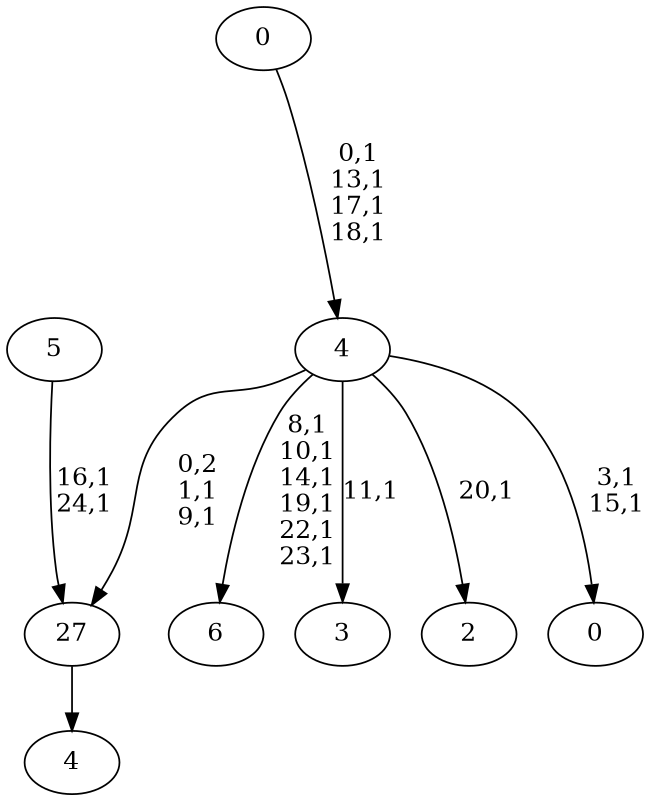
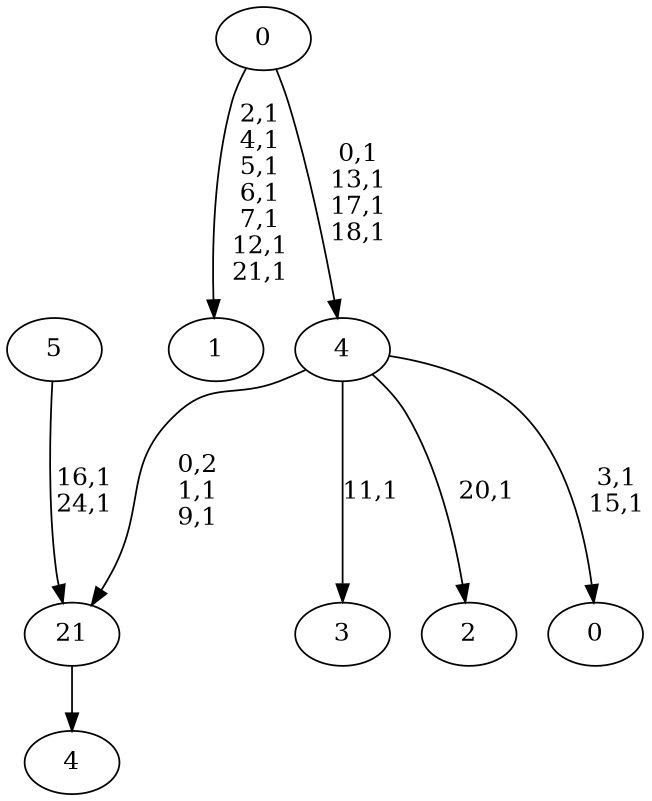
node "1": added
node "27": label "27" -> "21"
node "6": removed
